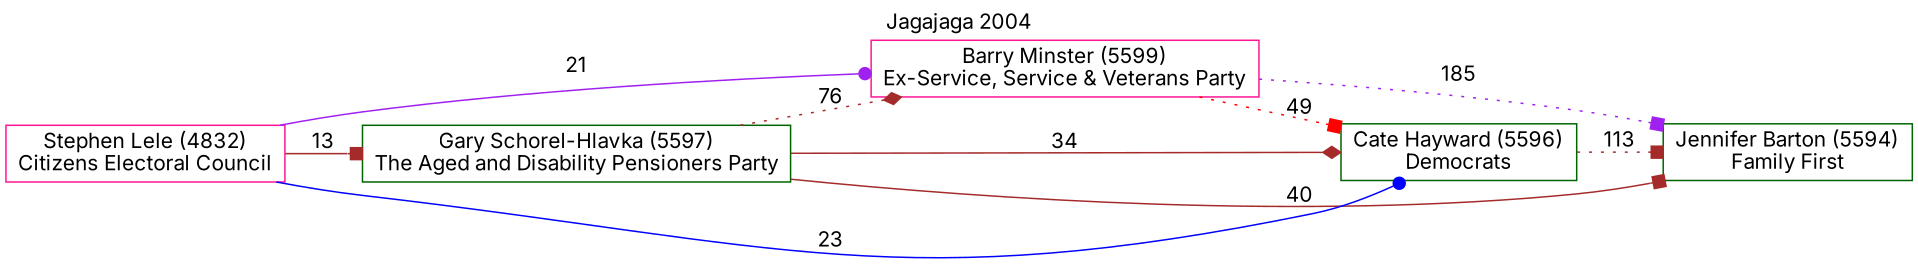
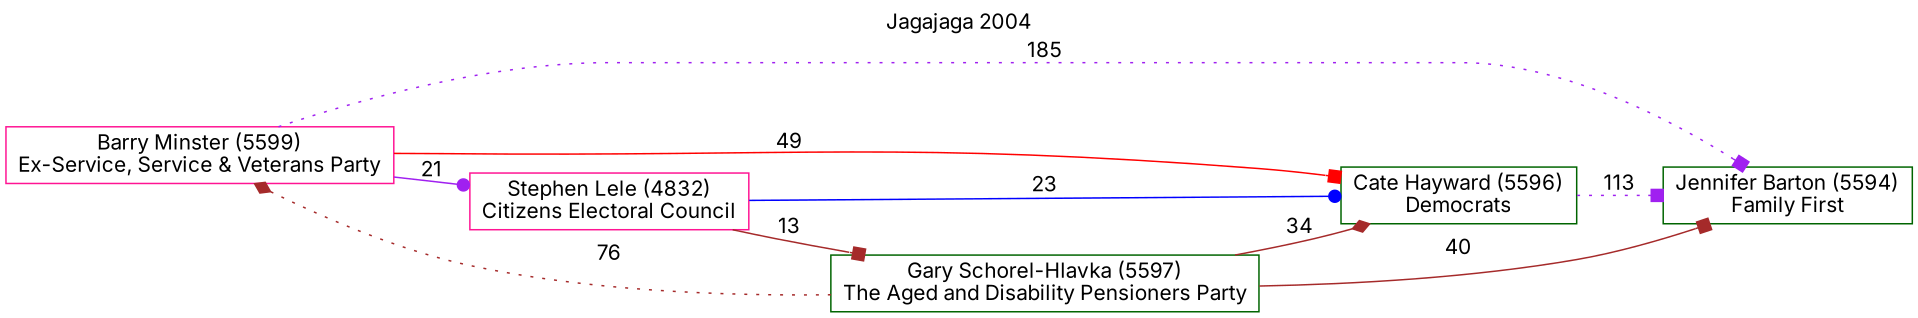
edge "Stephen Lele (4832) Citizens Electoral Council" -> "Barry Minster (5599) Ex-Service, Service & Veterans Party": reversed
edge "Barry Minster (5599) Ex-Service, Service & Veterans Party" -> "Cate Hayward (5596) Democrats": style dotted -> solid
edge "Cate Hayward (5596) Democrats" -> "Jennifer Barton (5594) Family First": color brown -> purple
